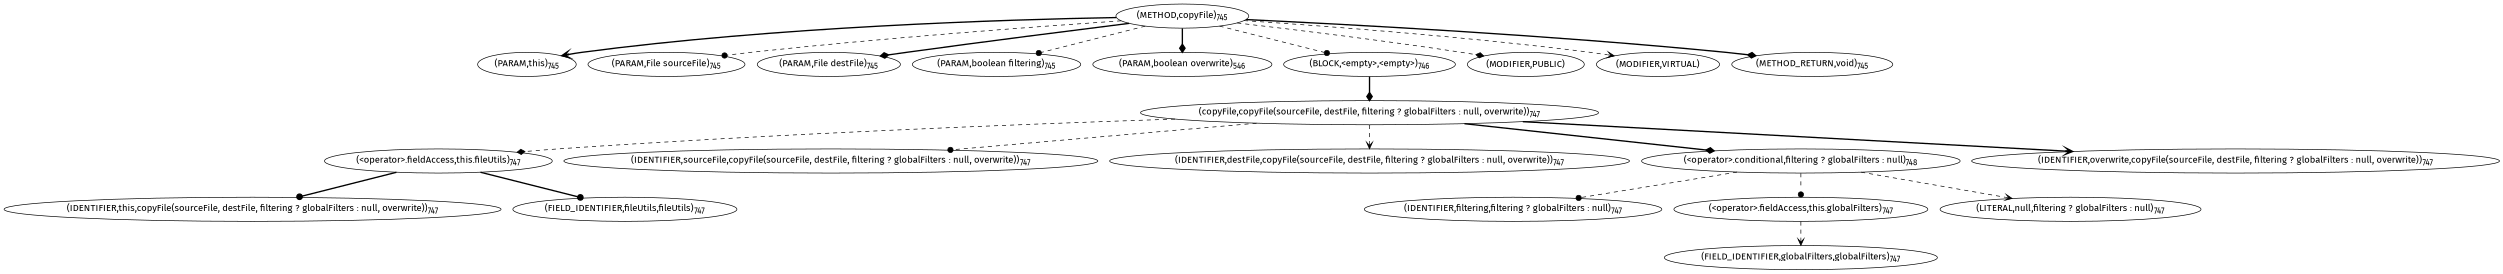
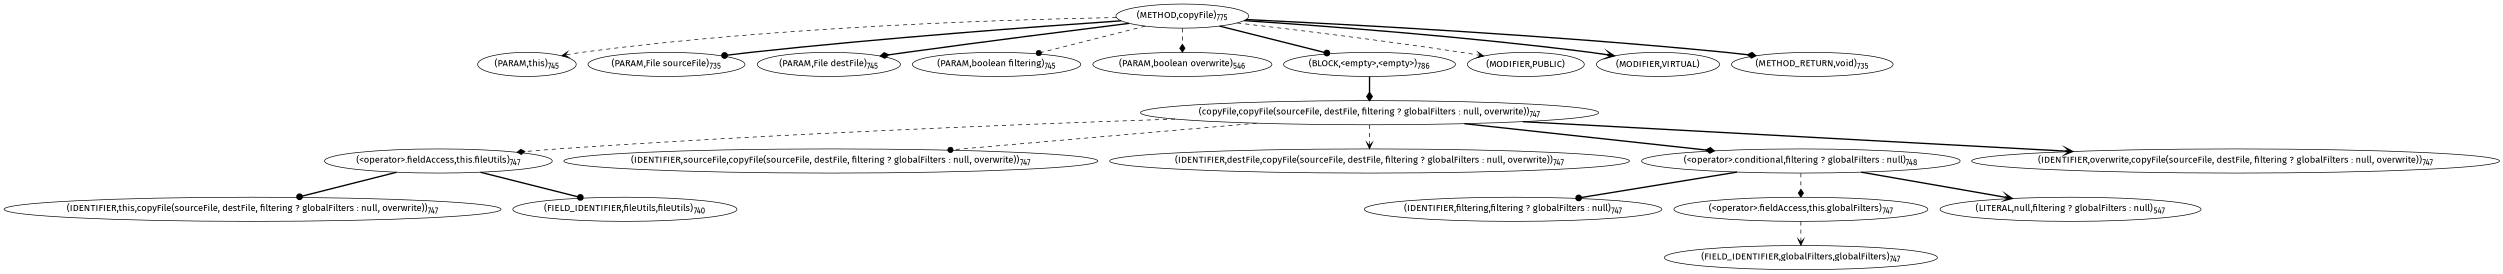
node "(METHOD,copyFile)": text "745" -> "775"
edge "(METHOD,copyFile)" -> "(PARAM,this)": style bold -> dashed
edge "(METHOD,copyFile)" -> "(MODIFIER,VIRTUAL)": style dashed -> bold
edge "(METHOD,copyFile)" -> "(PARAM,File sourceFile)": style dashed -> bold
edge "(METHOD,copyFile)" -> "(PARAM,boolean overwrite)": style bold -> dashed
edge "(METHOD,copyFile)" -> "(MODIFIER,PUBLIC)": arrowhead diamond -> vee
edge "(METHOD,copyFile)" -> "(BLOCK,<empty>,<empty>)": style dashed -> bold
node "(PARAM,File sourceFile)": text "745" -> "735"
node "(BLOCK,<empty>,<empty>)": text "746" -> "786"
node "(METHOD_RETURN,void)": text "745" -> "735"
edge "(<operator>.conditional,filtering ? globalFilters : null)" -> "(<operator>.fieldAccess,this.globalFilters)": arrowhead dot -> diamond
edge "(<operator>.conditional,filtering ? globalFilters : null)" -> "(IDENTIFIER,filtering,filtering ? globalFilters : null)": style dashed -> bold
edge "(<operator>.conditional,filtering ? globalFilters : null)" -> "(LITERAL,null,filtering ? globalFilters : null)": style dashed -> bold
node "(FIELD_IDENTIFIER,fileUtils,fileUtils)": text "747" -> "740"
node "(LITERAL,null,filtering ? globalFilters : null)": text "747" -> "547"
